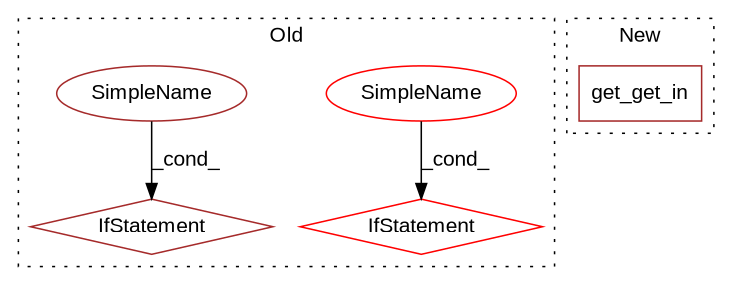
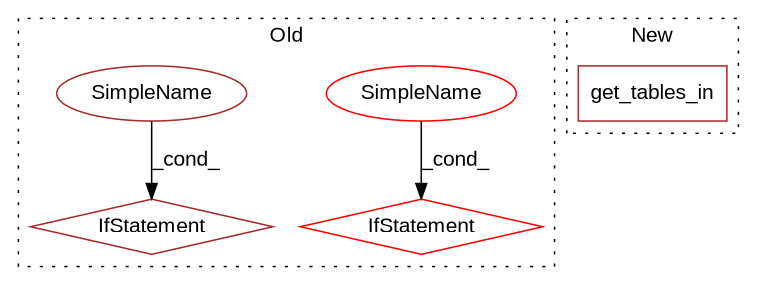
node "get_get_in": label "get_get_in" -> "get_tables_in"
